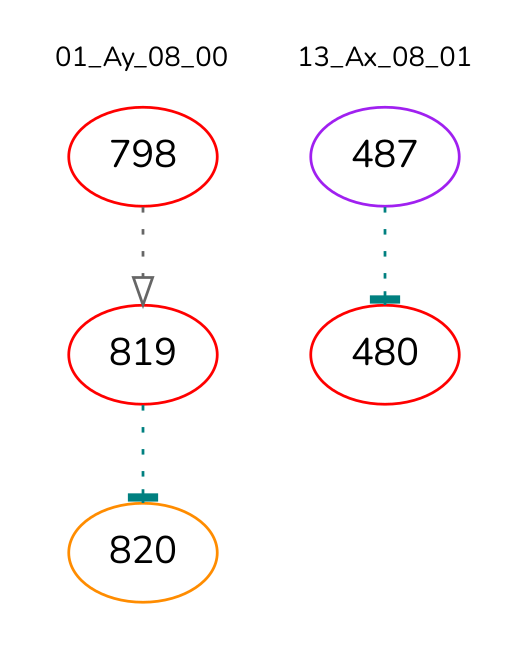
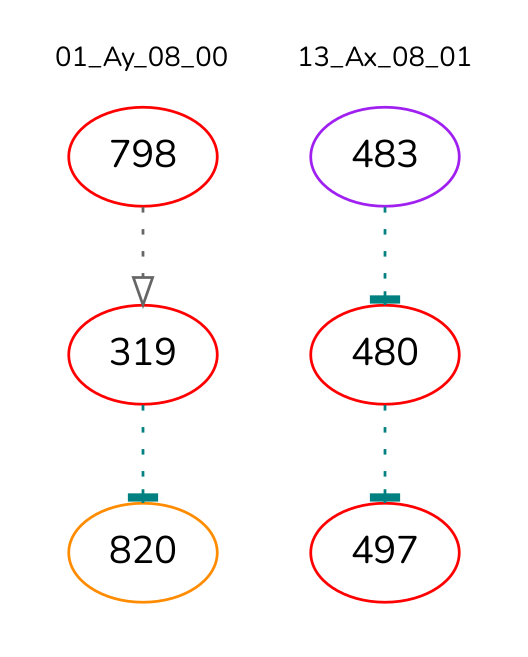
node "487": label "487" -> "483"
node "819": label "819" -> "319"
node "497": added
